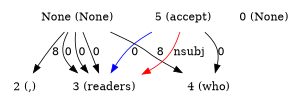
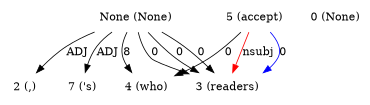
edge "None (None)" -> "2 (,)": label "8" -> "ADJ"
node "7 ('s)": added
